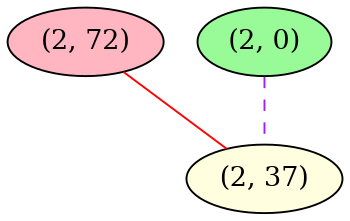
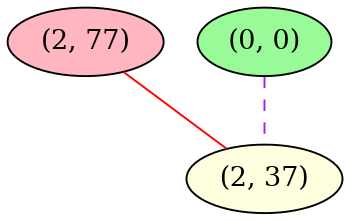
node "(2, 72)": label "(2, 72)" -> "(2, 77)"
node "(2, 0)": label "(2, 0)" -> "(0, 0)"
